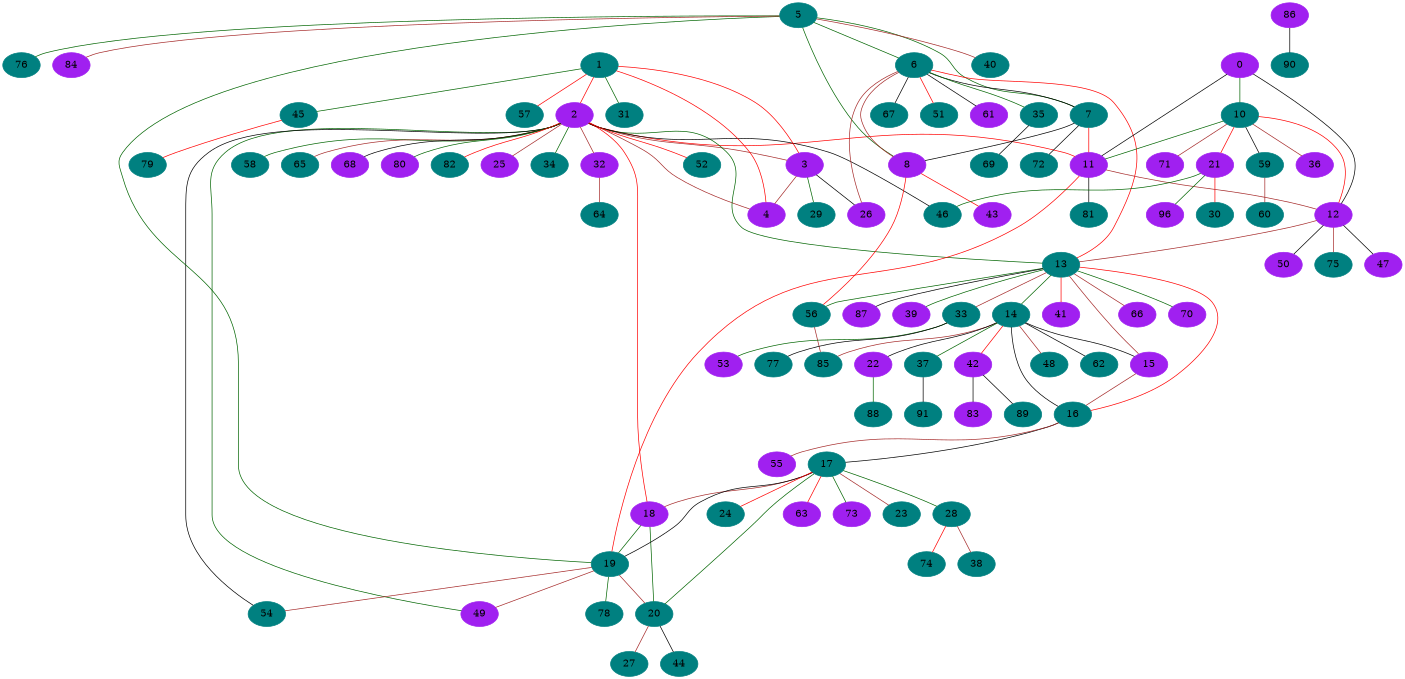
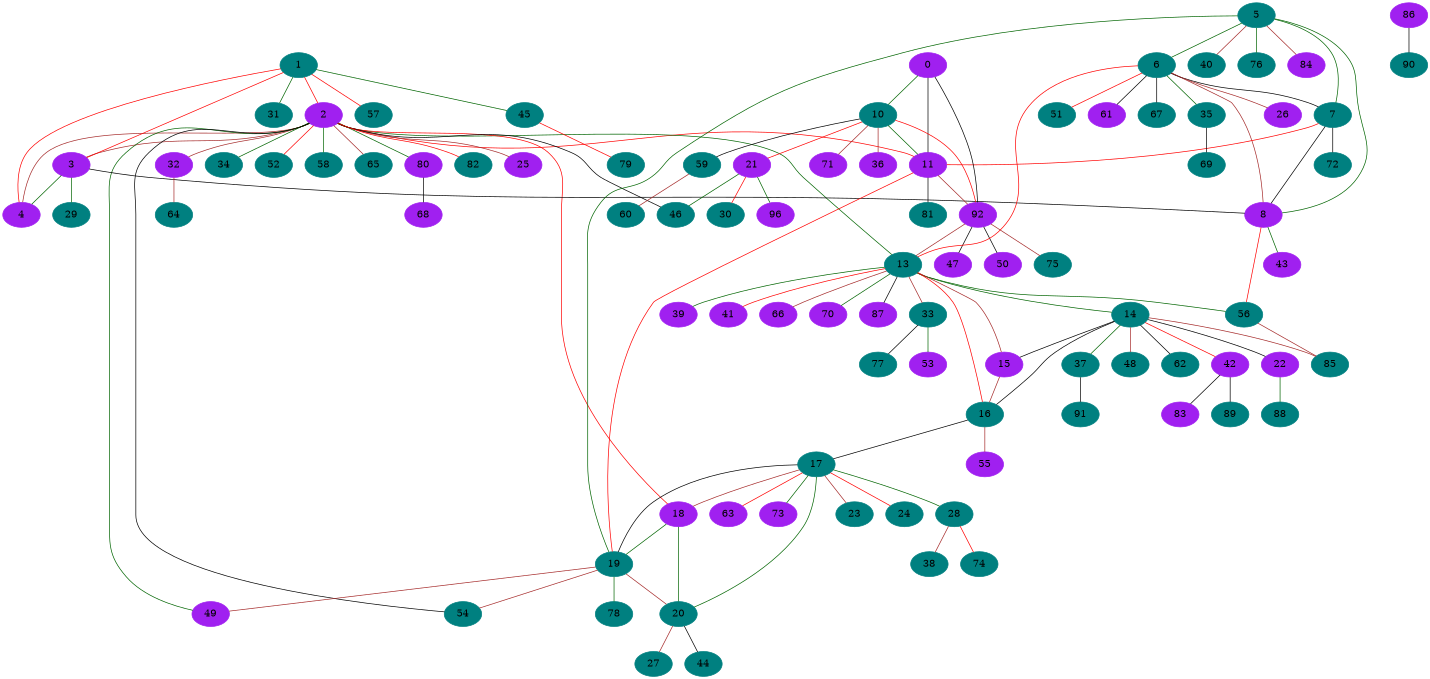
edge "2" -- "68": now "80" -- "68"
edge "3" -- "4": color brown -> darkgreen
edge "3" -- "26": now "3" -- "8"
edge "8" -- "43": color red -> darkgreen
node "12": label "12" -> "92"
